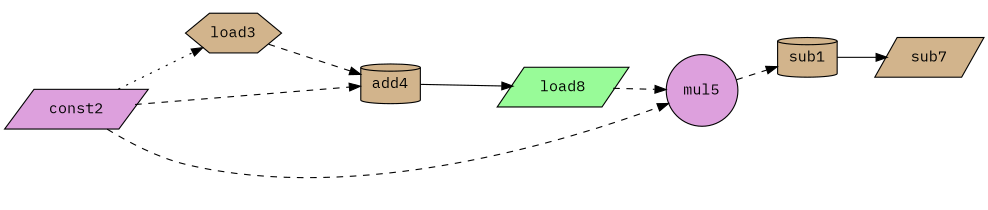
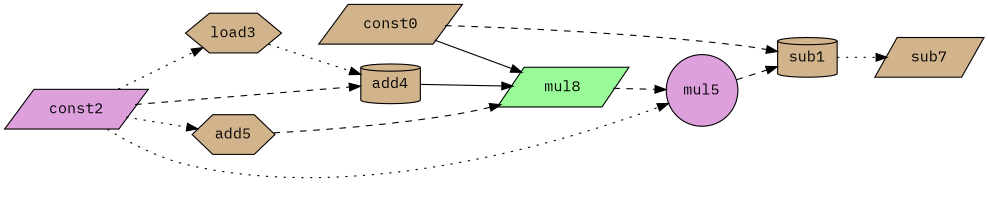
node "const0": added
edge "sub1" -> "sub7": style solid -> dotted
edge "load3" -> "add4": style dashed -> dotted
node "load8": label "load8" -> "mul8"
node "add5": added
edge "const2" -> "mul5": style dashed -> dotted
